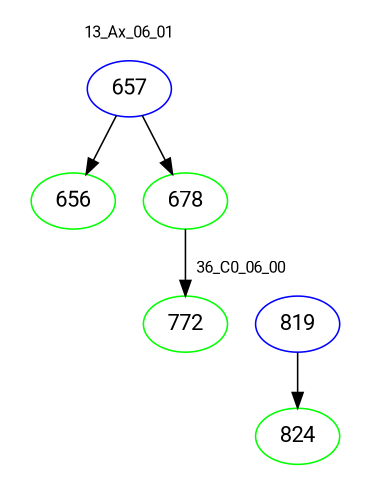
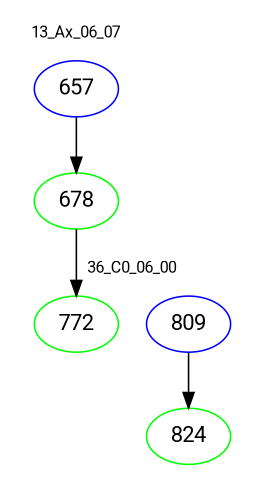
cluster "13_Ax_06_01": label "13_Ax_06_01" -> "13_Ax_06_07"
node "656": removed
node "819": label "819" -> "809"
